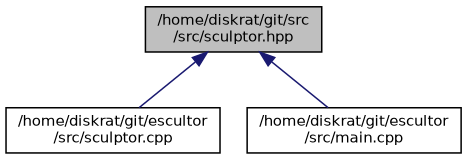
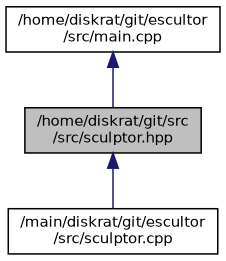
edge "/home/diskrat/git/escultor /src/main.cpp" -> "/home/diskrat/git/src /src/sculptor.hpp": reversed
node "/home/diskrat/git/escultor /src/sculptor.cpp": label "/home/diskrat/git/escultor /src/sculptor.cpp" -> "/main/diskrat/git/escultor /src/sculptor.cpp"
